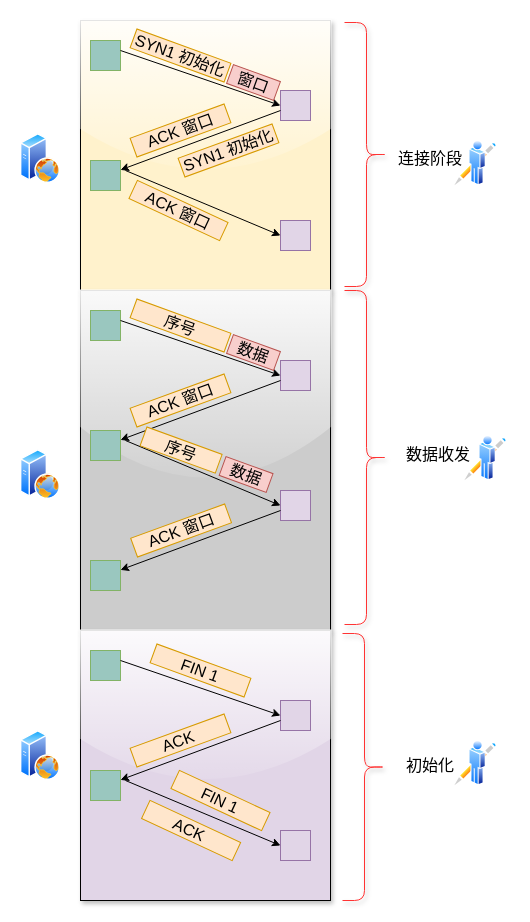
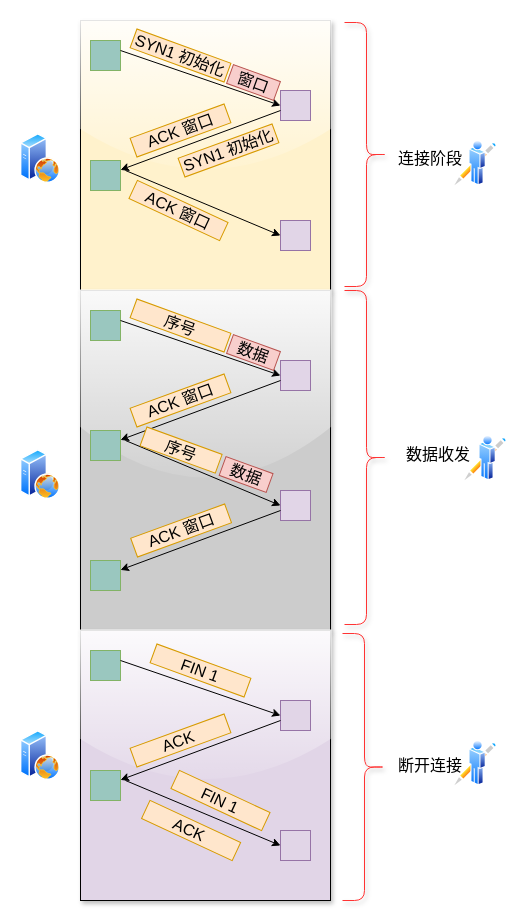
node "初始化": label "初始化" -> "断开连接"
